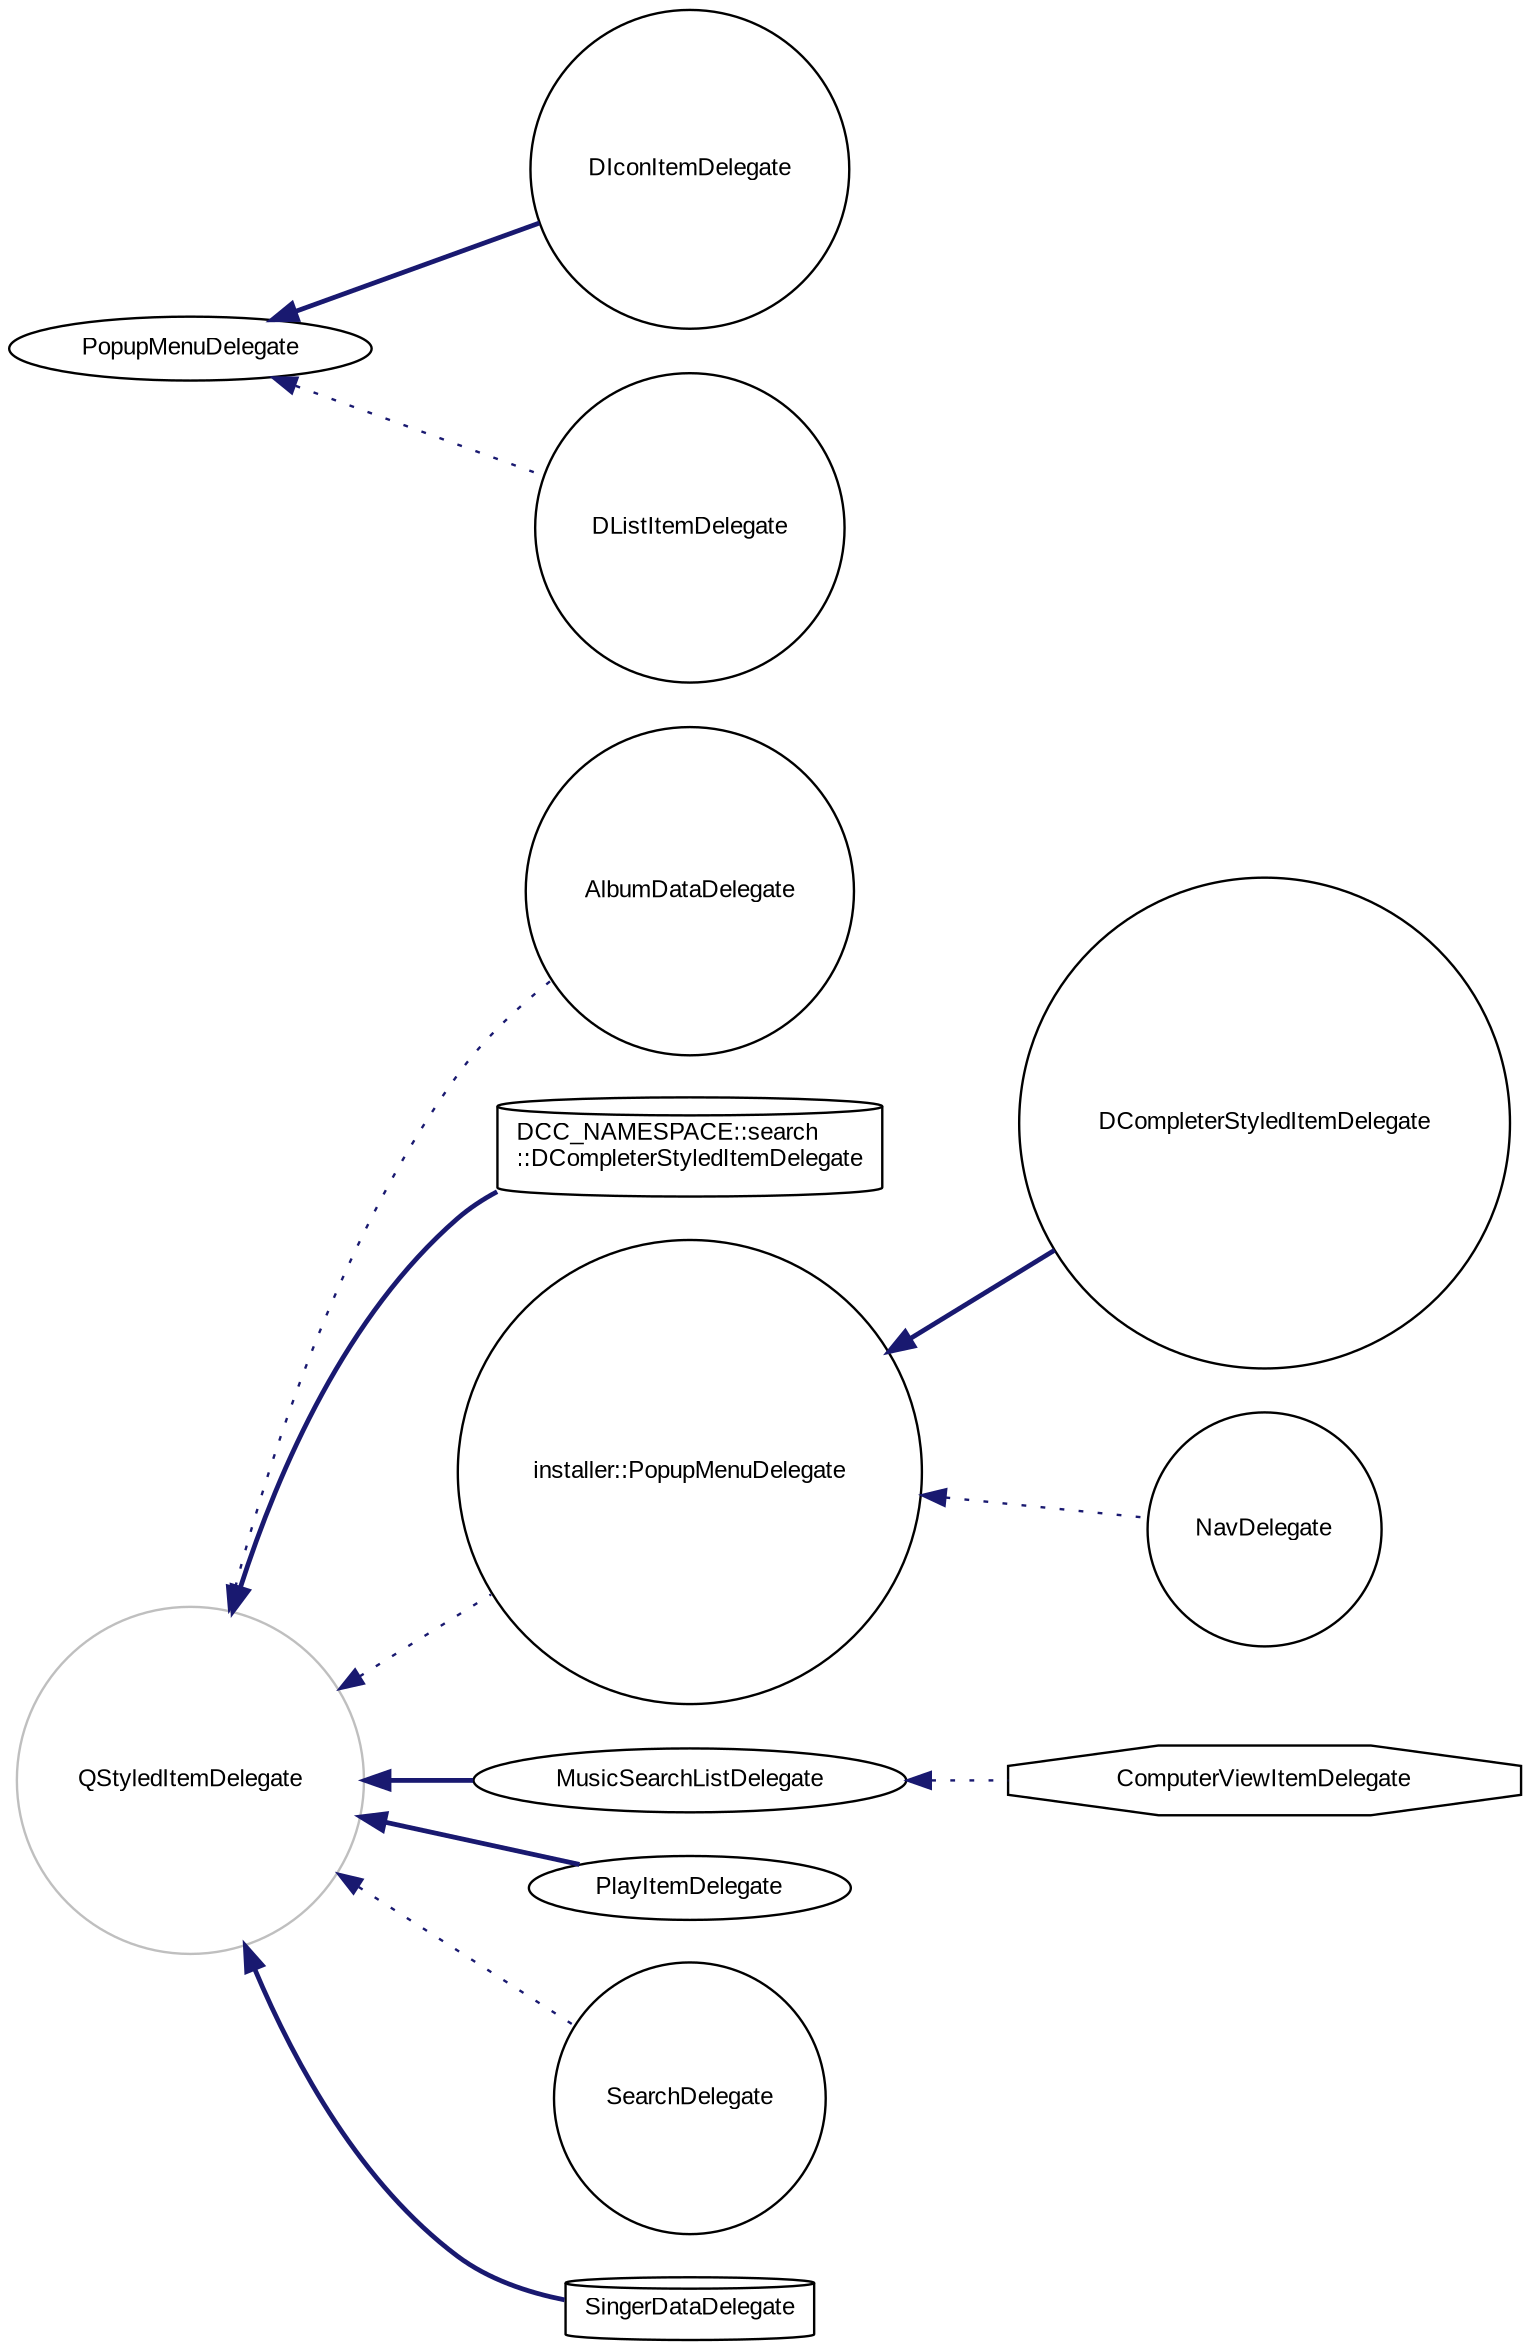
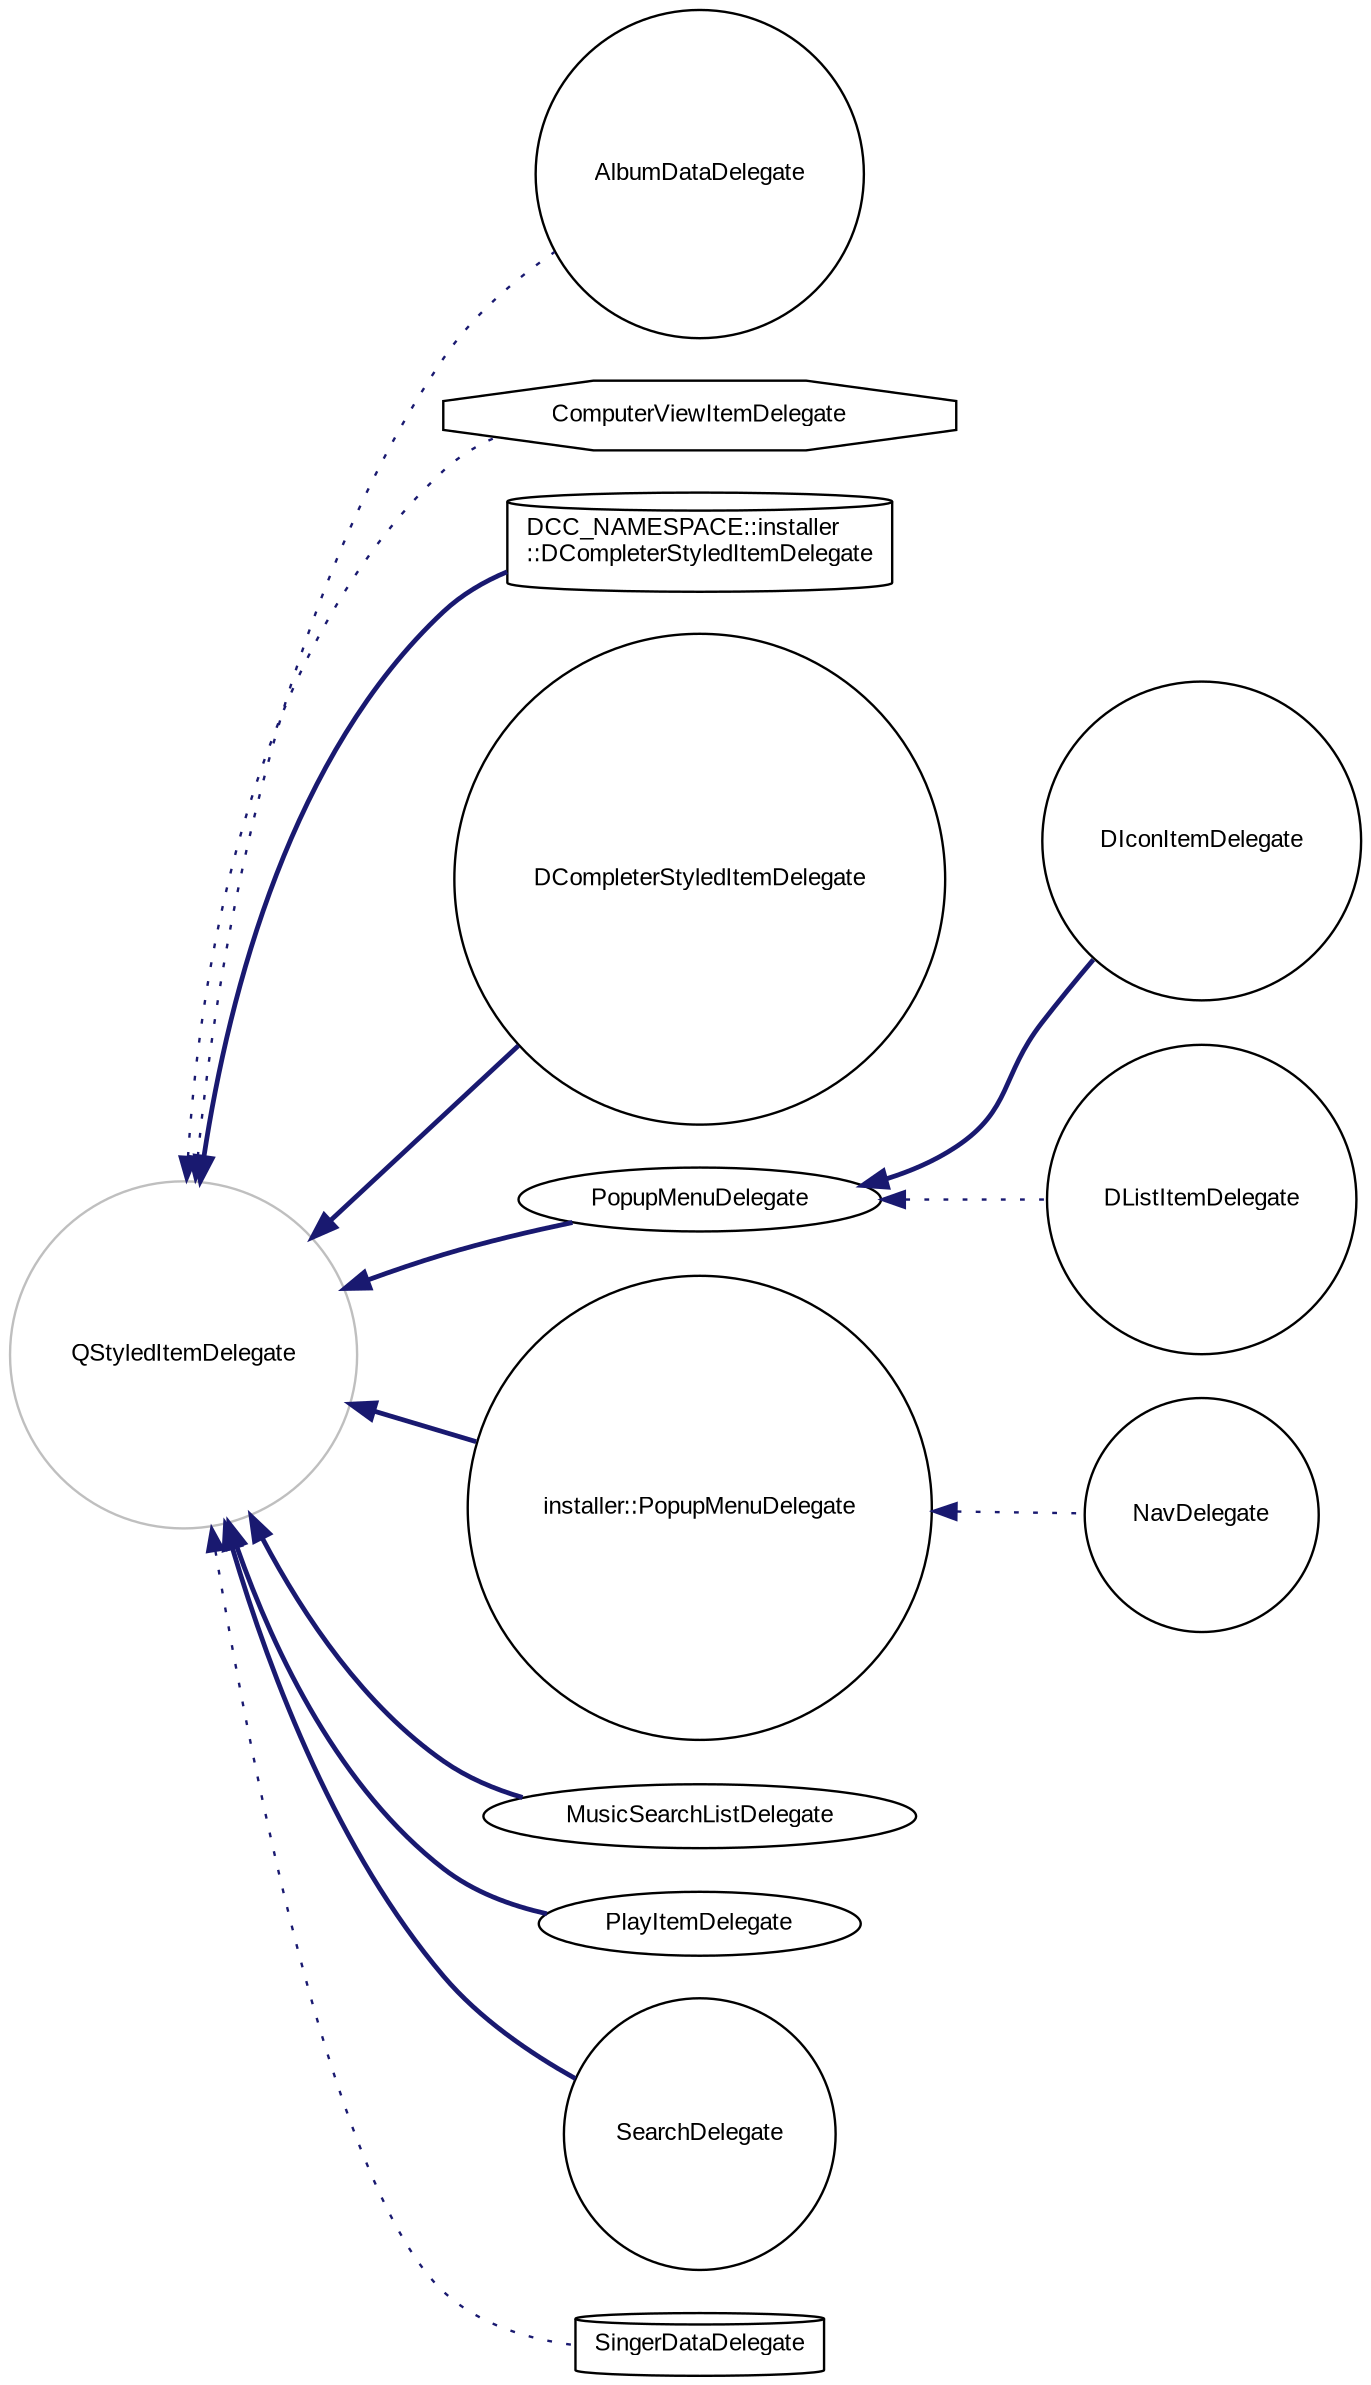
node "DCC_NAMESPACE::search ::DCompleterStyledItemDelegate": label "DCC_NAMESPACE::search ::DCompleterStyledItemDelegate" -> "DCC_NAMESPACE::installer ::DCompleterStyledItemDelegate"
edge "PopupMenuDelegate" -> "QStyledItemDelegate": added
edge "DCompleterStyledItemDelegate" -> "installer::PopupMenuDelegate": now "DCompleterStyledItemDelegate" -> "QStyledItemDelegate"
edge "installer::PopupMenuDelegate" -> "QStyledItemDelegate": style dotted -> bold
edge "ComputerViewItemDelegate" -> "MusicSearchListDelegate": now "ComputerViewItemDelegate" -> "QStyledItemDelegate"
edge "SearchDelegate" -> "QStyledItemDelegate": style dotted -> bold
edge "SingerDataDelegate" -> "QStyledItemDelegate": style bold -> dotted
